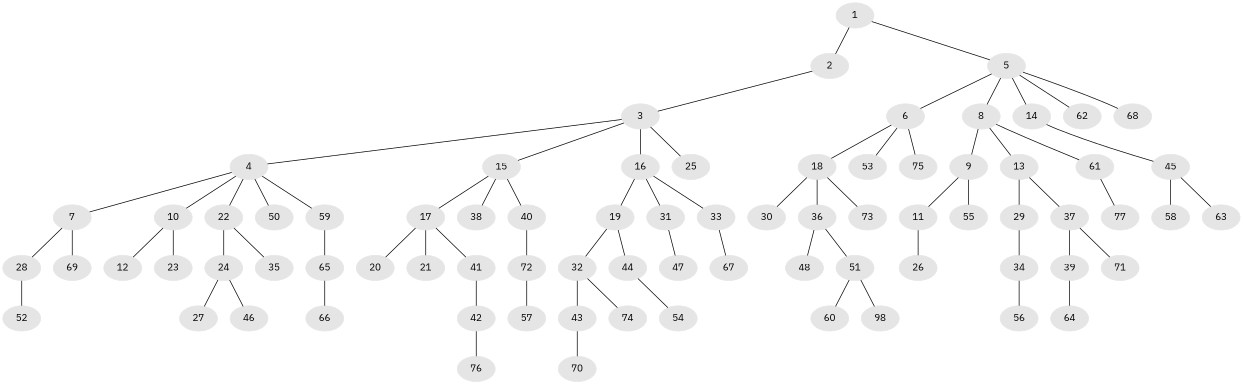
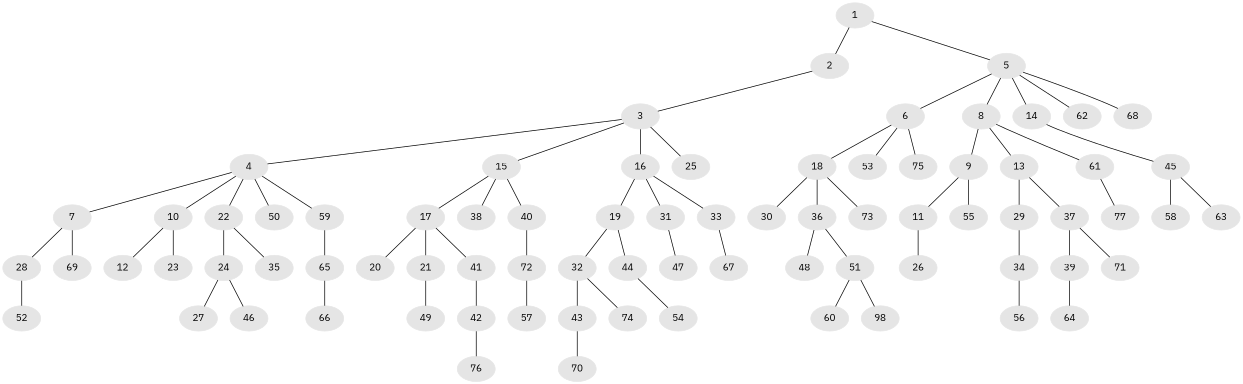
node "49": added
